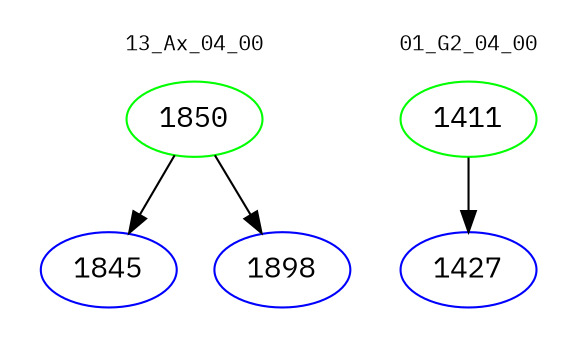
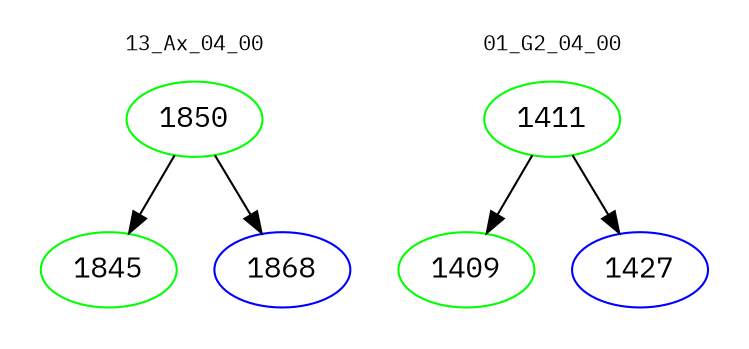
node "1845": color blue -> green
node "1898": label "1898" -> "1868"
node "1409": added
